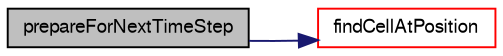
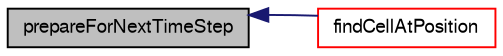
edge "prepareForNextTimeStep" -> "findCellAtPosition": reversed
